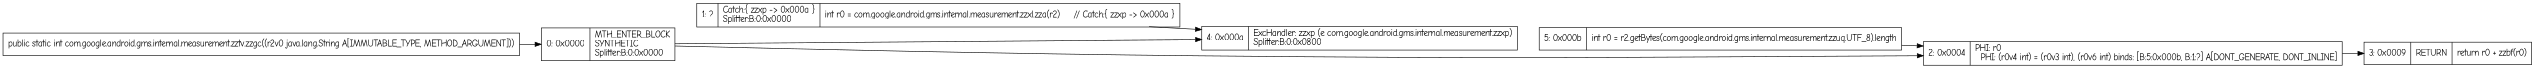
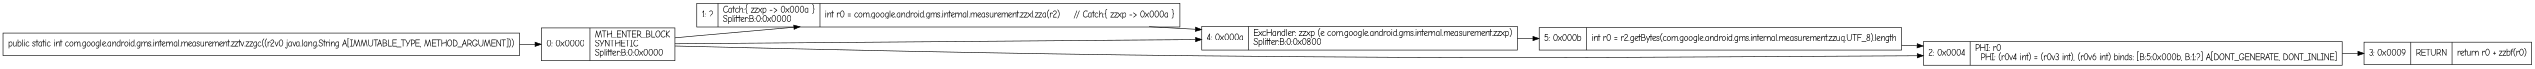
edge "0: 0x0000" -> "1: ?": added
edge "4: 0x000a" -> "5: 0x000b": added
